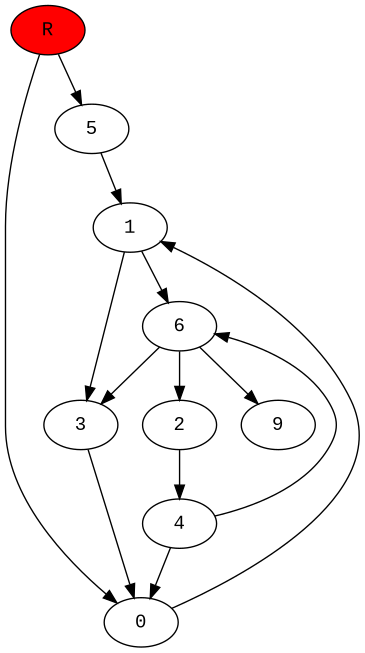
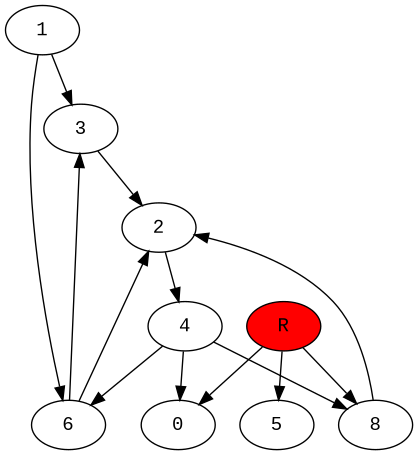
edge "5" -> "1": removed
node "9": removed
node "8": added
edge "0" -> "1": removed
edge "3" -> "0": now "3" -> "2"
